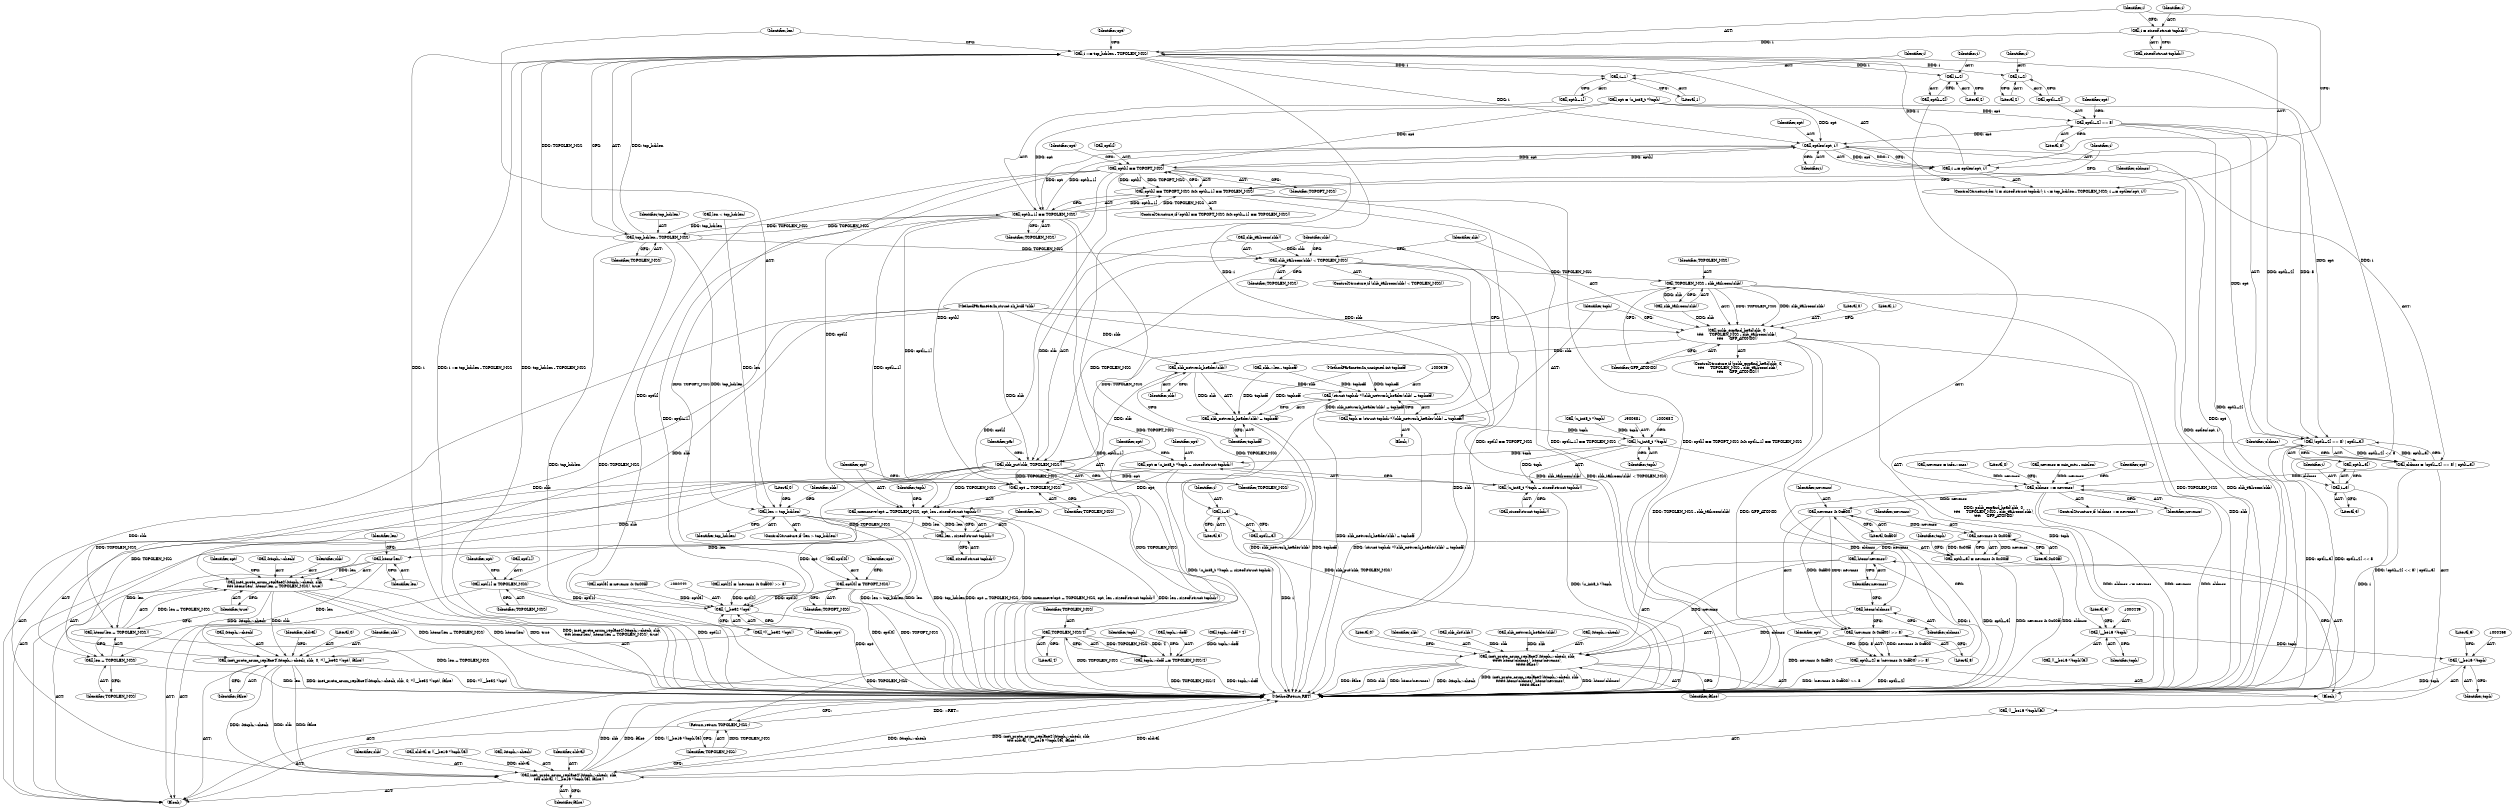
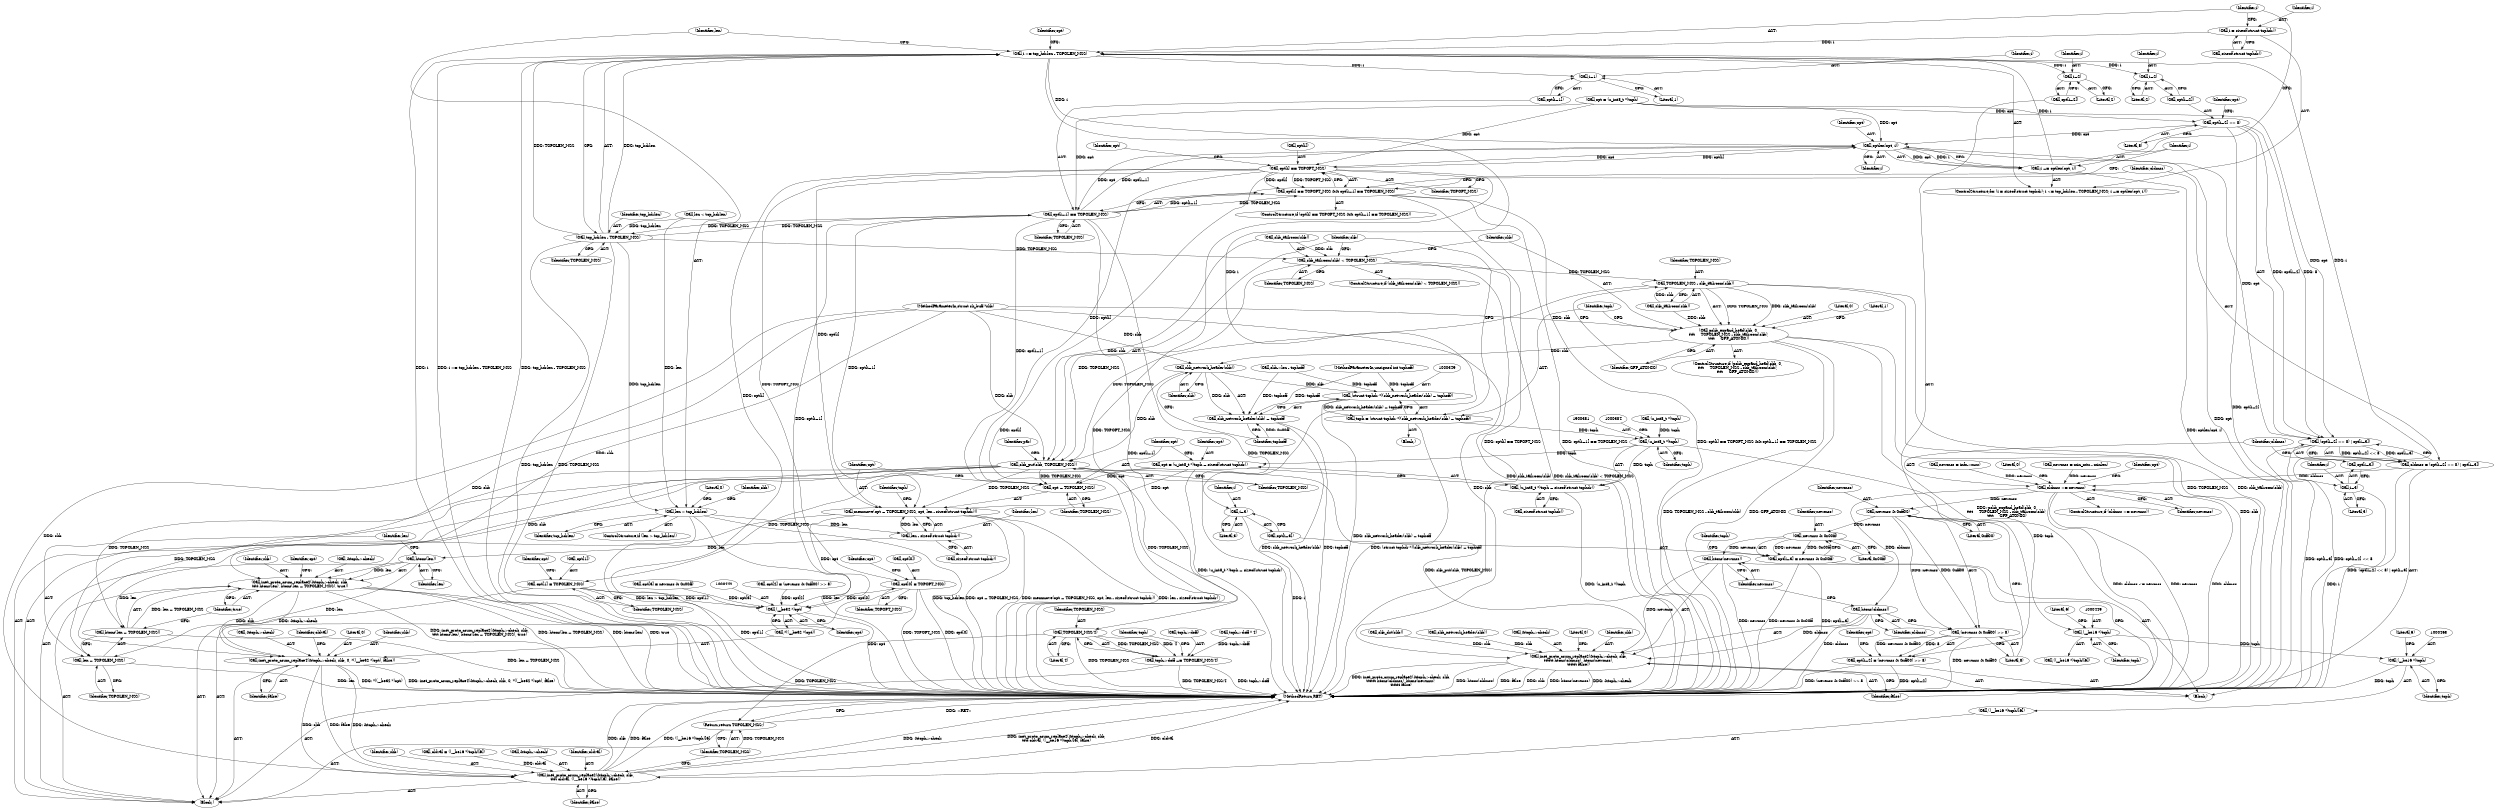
edge "(Identifier,tcphoff)" -> "(Call,skb_network_header(skb) + tcphoff)": label "AST: " -> "DDG: 0x00ff"
edge "(Call,htons(newmss))" -> "(MethodReturn,RET)": label "DDG: i" -> "DDG: newmss"
edge "(Literal,0x00ff)" -> "(MethodReturn,RET)": now "(Call,htons(oldmss))" -> "(MethodReturn,RET)"
